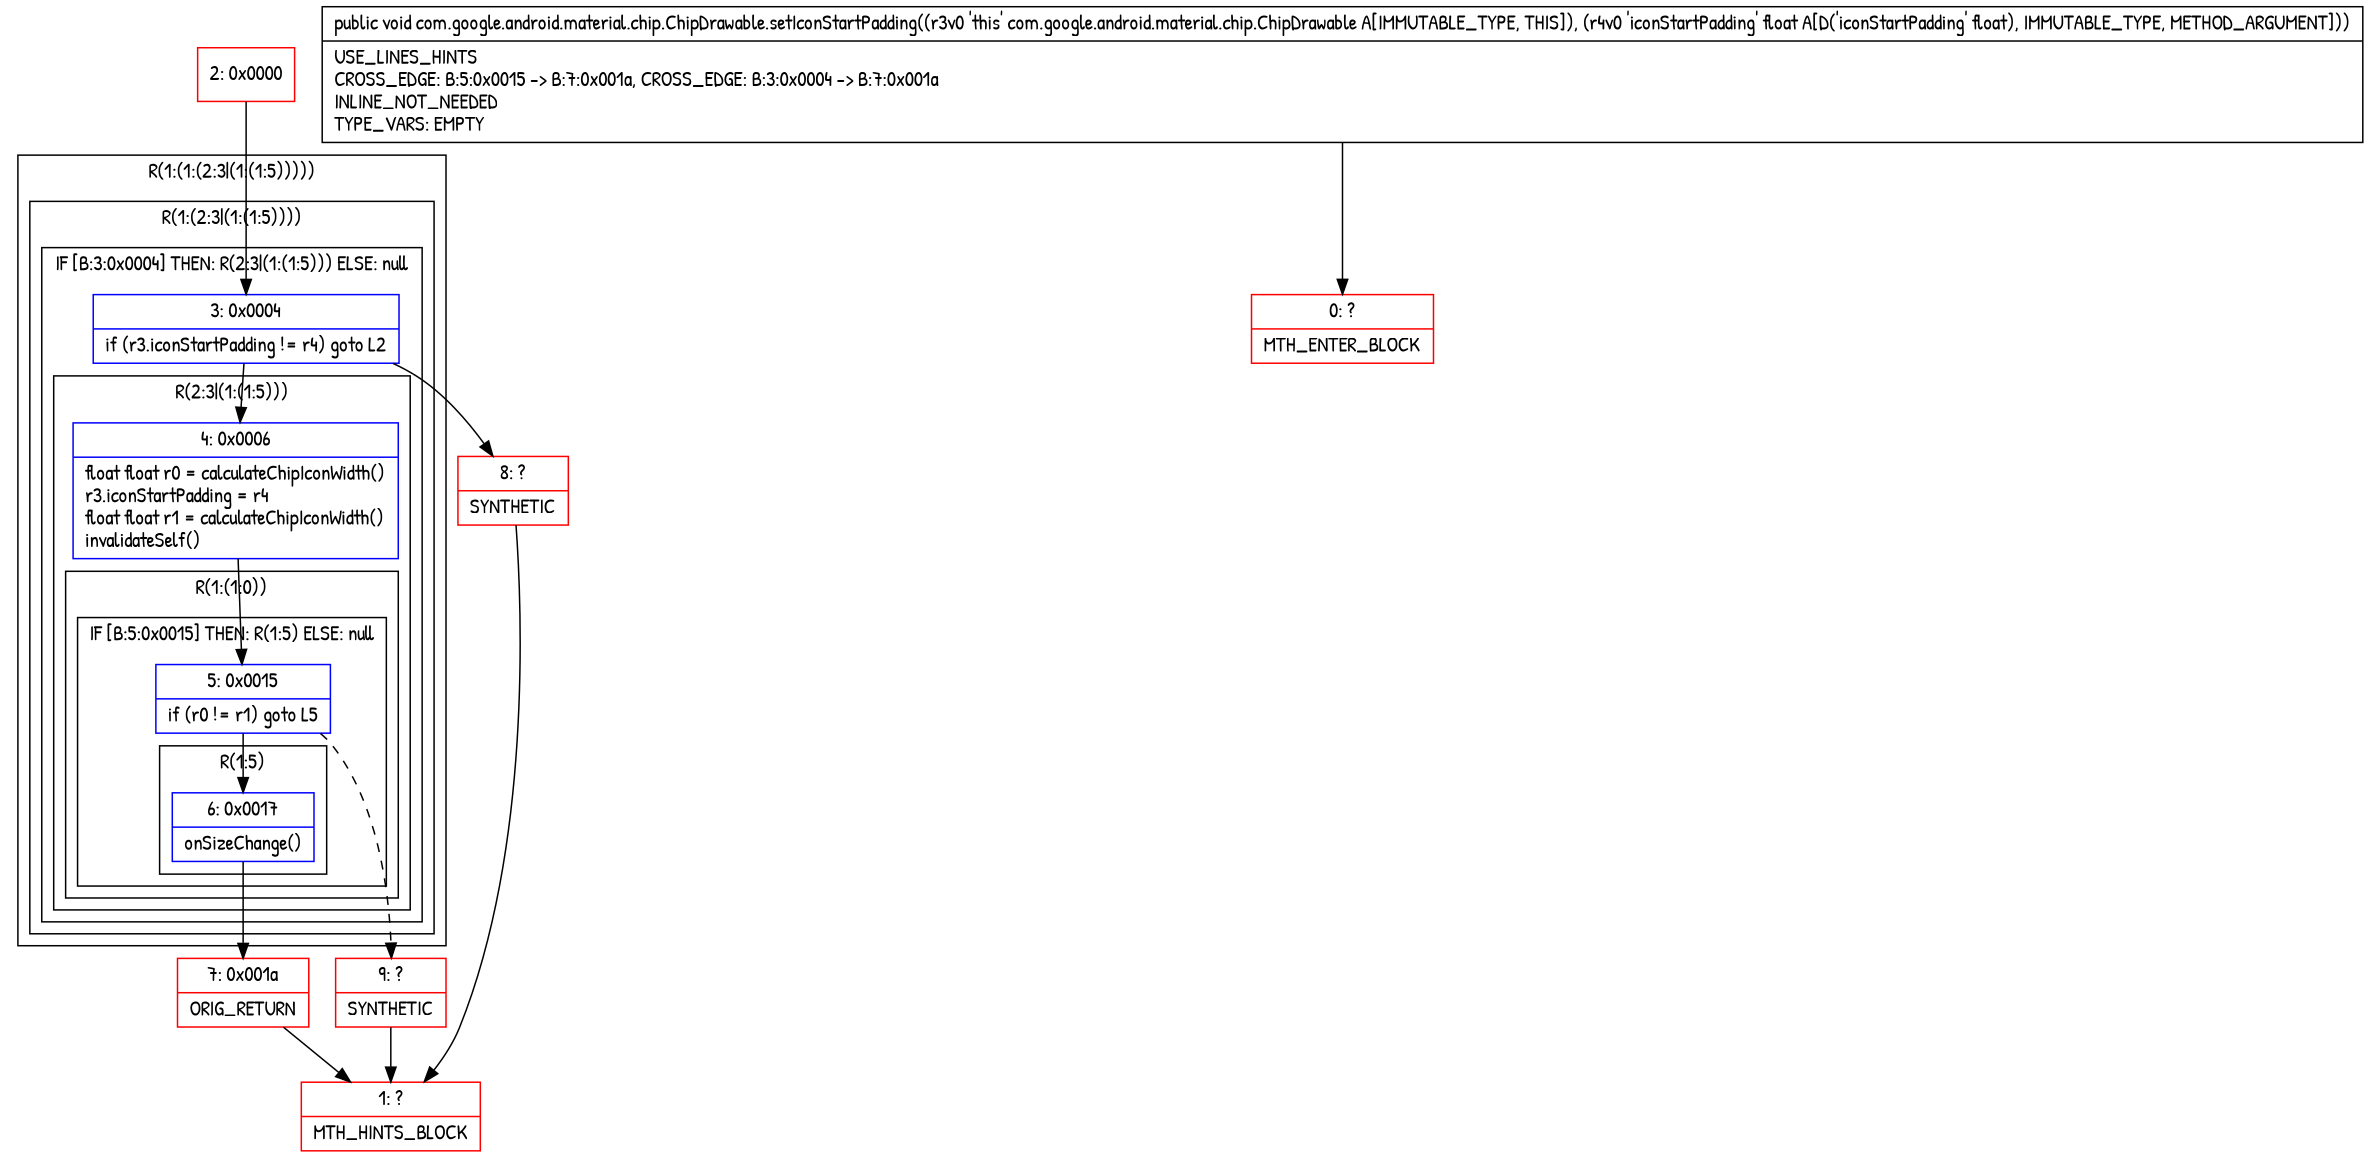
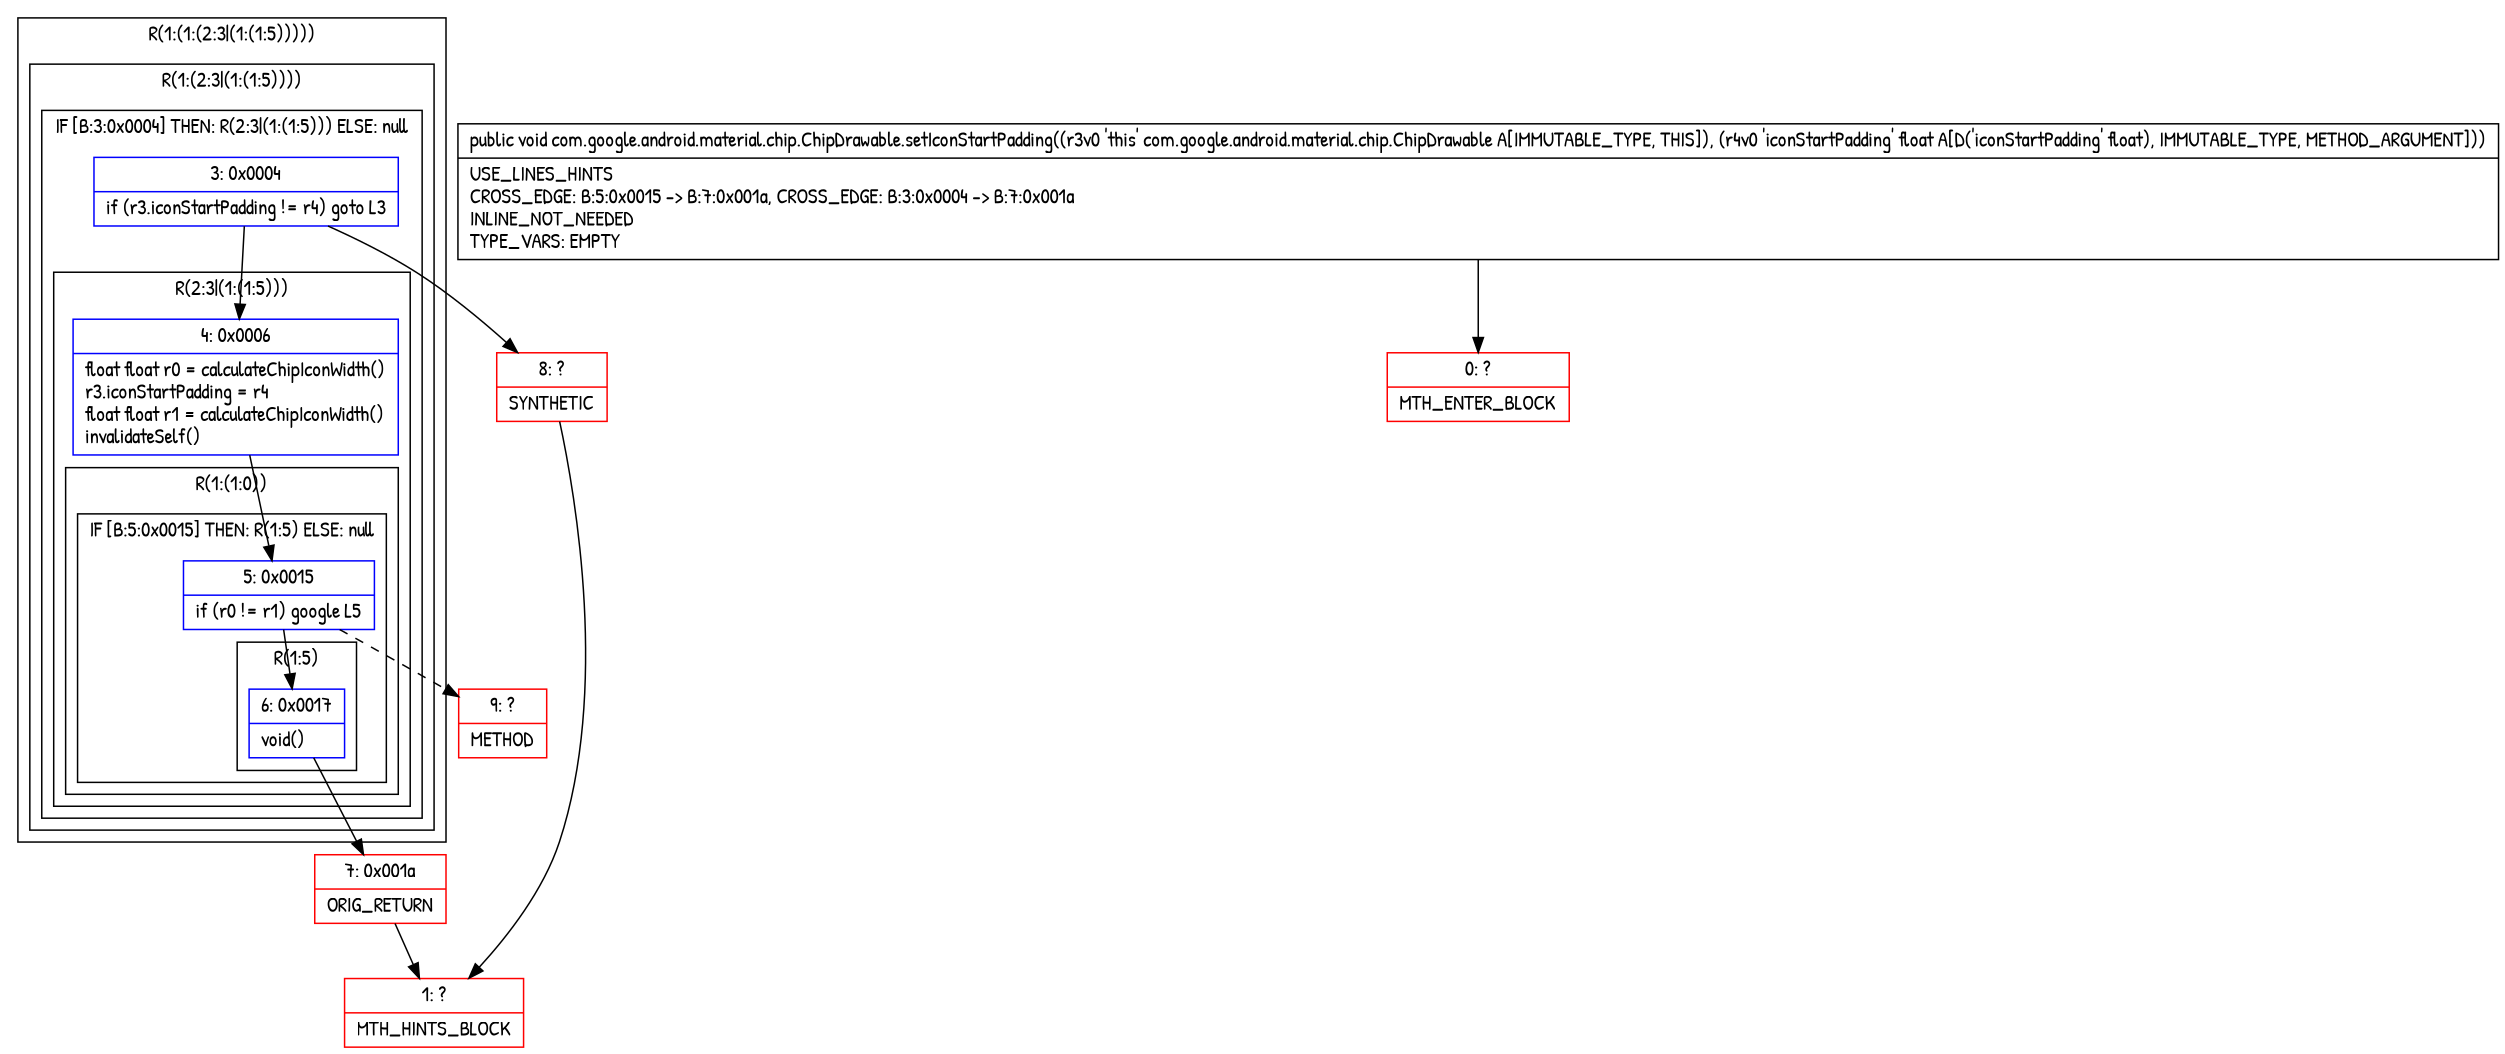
node "2: 0x0000": removed
node "3: 0x0004": text "if (r3.iconStartPadding != r4) goto L2" -> "if (r3.iconStartPadding != r4) goto L3"
node "5: 0x0015": text "if (r0 != r1) goto L5" -> "if (r0 != r1) google L5"
node "6: 0x0017": text "onSizeChange()" -> "void()"
node "9: ?": text "SYNTHETIC" -> "METHOD"
edge "9: ?" -> "1: ?": removed
